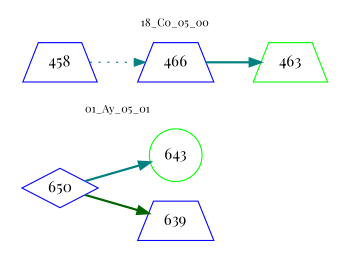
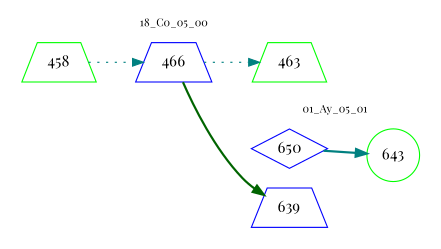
node "458": color blue -> green
edge "466" -> "463": style bold -> dotted
edge "650" -> "639": now "466" -> "639"
